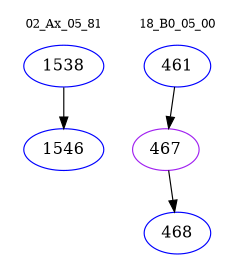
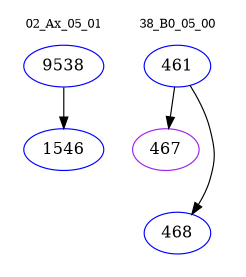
cluster "02_Ax_05_81": label "02_Ax_05_81" -> "02_Ax_05_01"
cluster "18_B0_05_00": label "18_B0_05_00" -> "38_B0_05_00"
node "1538": label "1538" -> "9538"
edge "467" -> "468": now "461" -> "468"
